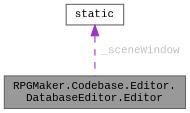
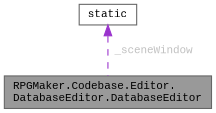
node "RPGMaker.Codebase.Editor. DatabaseEditor.Editor": label "RPGMaker.Codebase.Editor. DatabaseEditor.Editor" -> "RPGMaker.Codebase.Editor. DatabaseEditor.DatabaseEditor"
